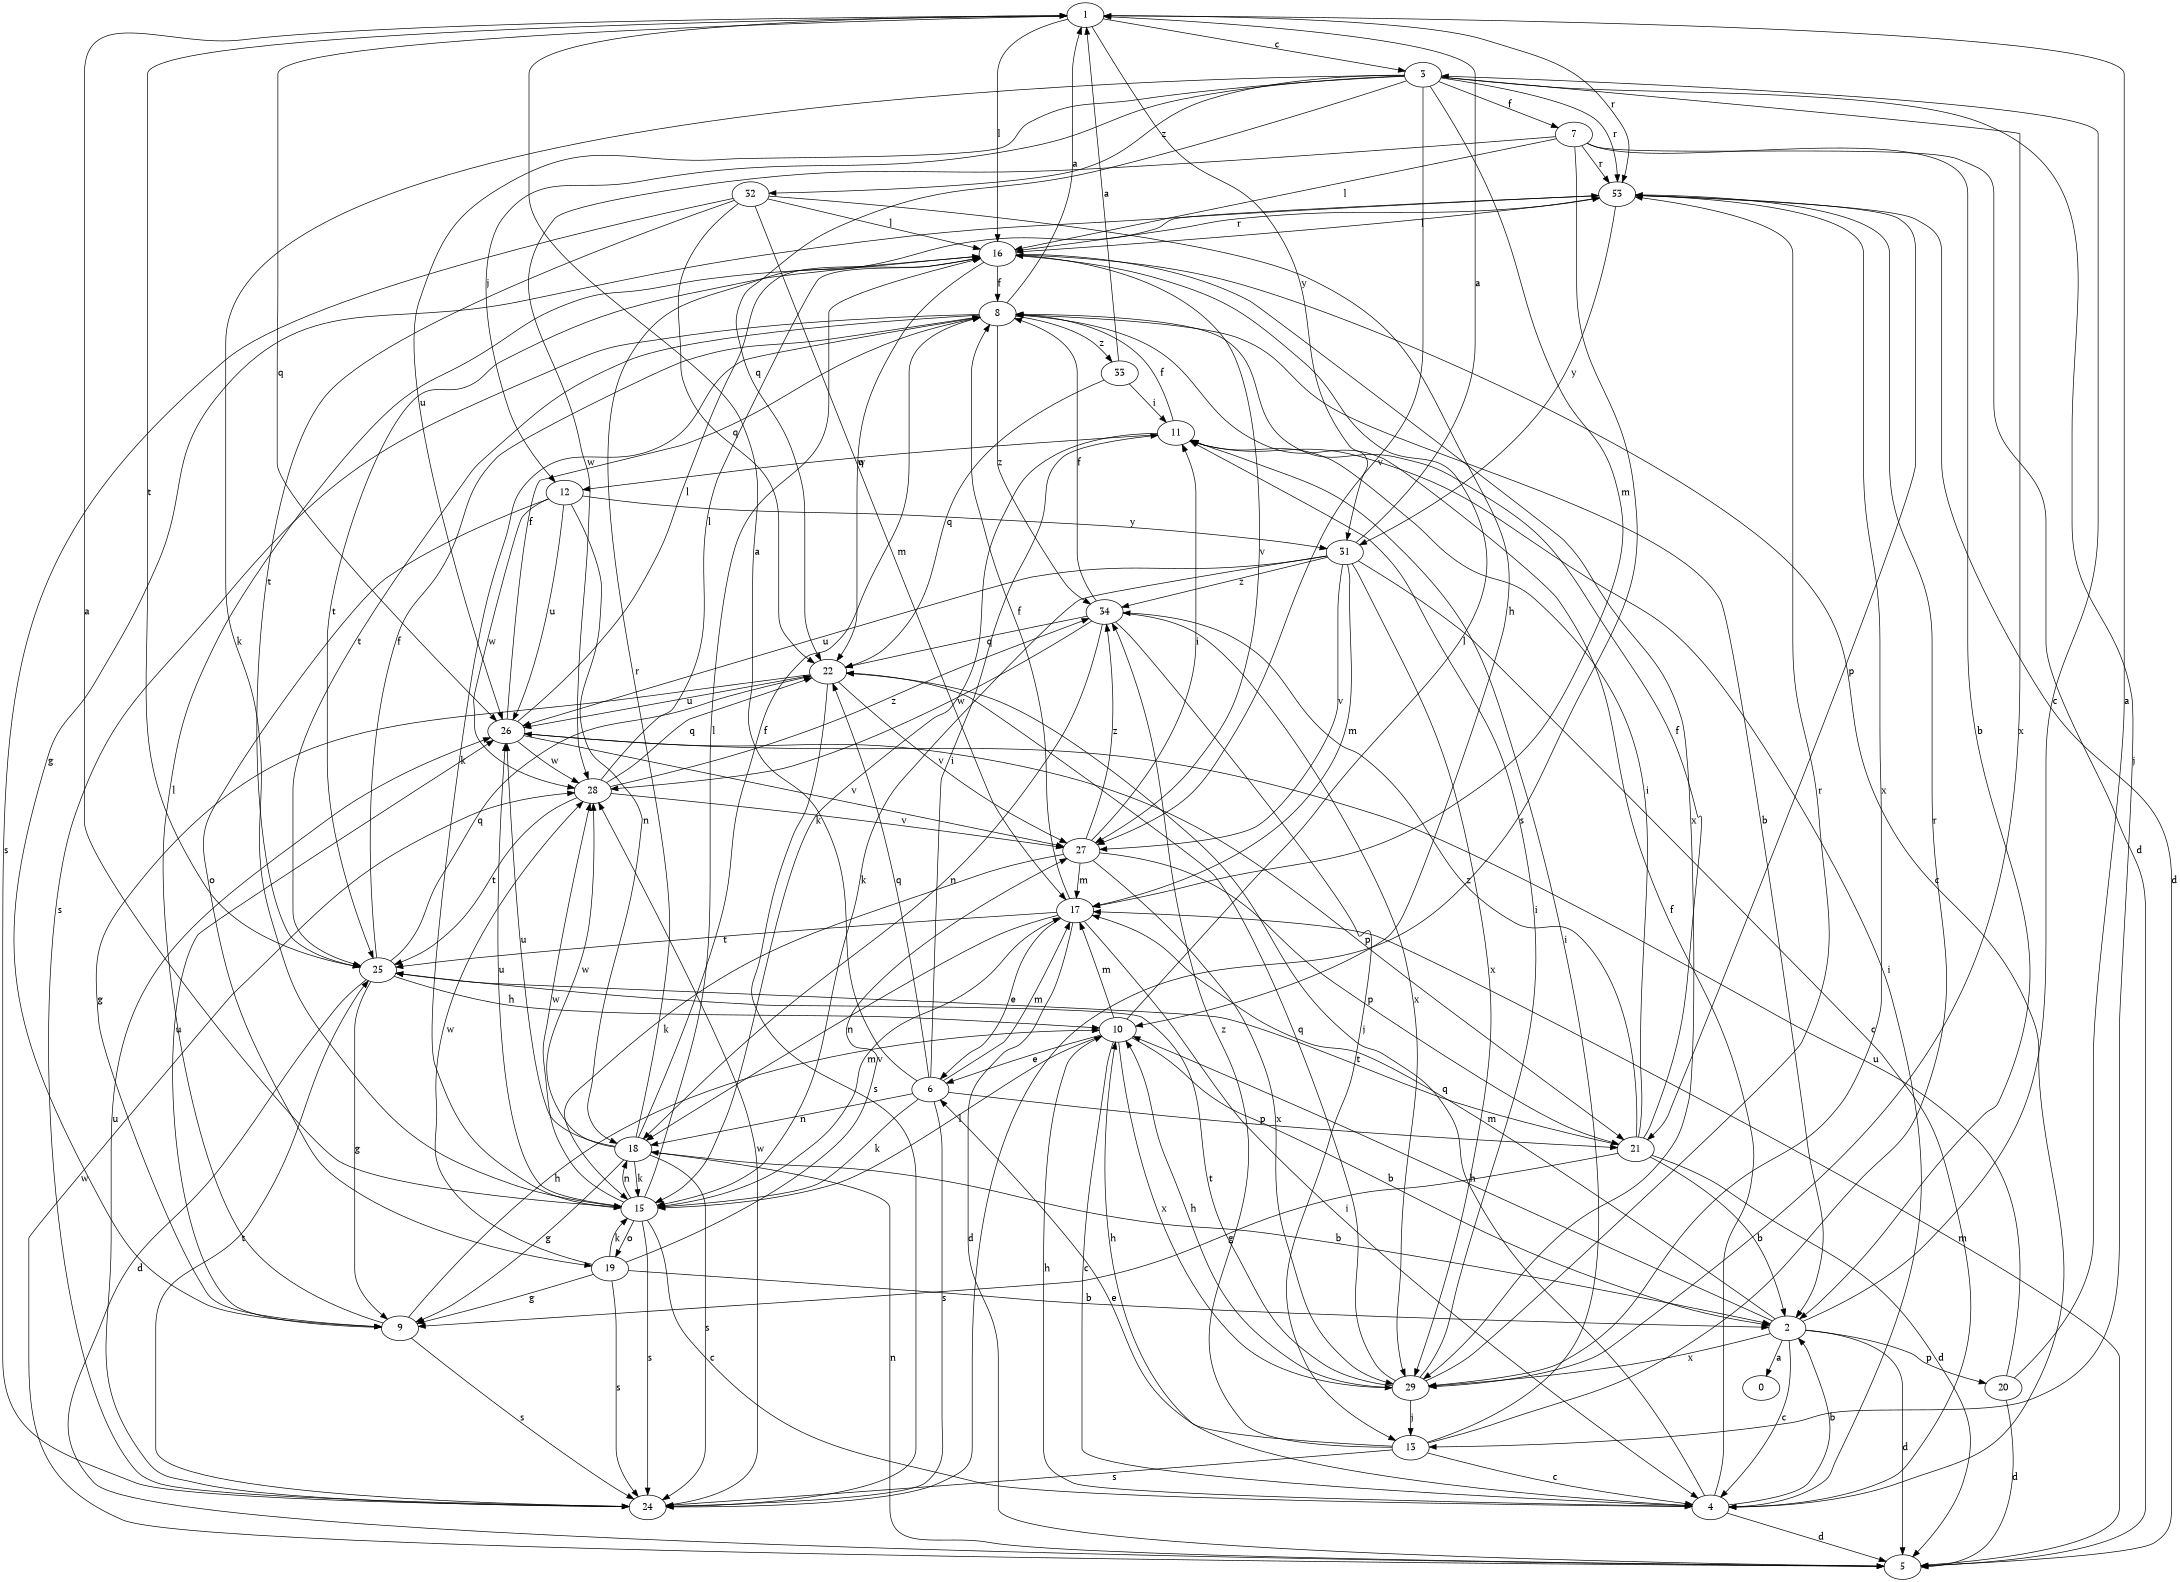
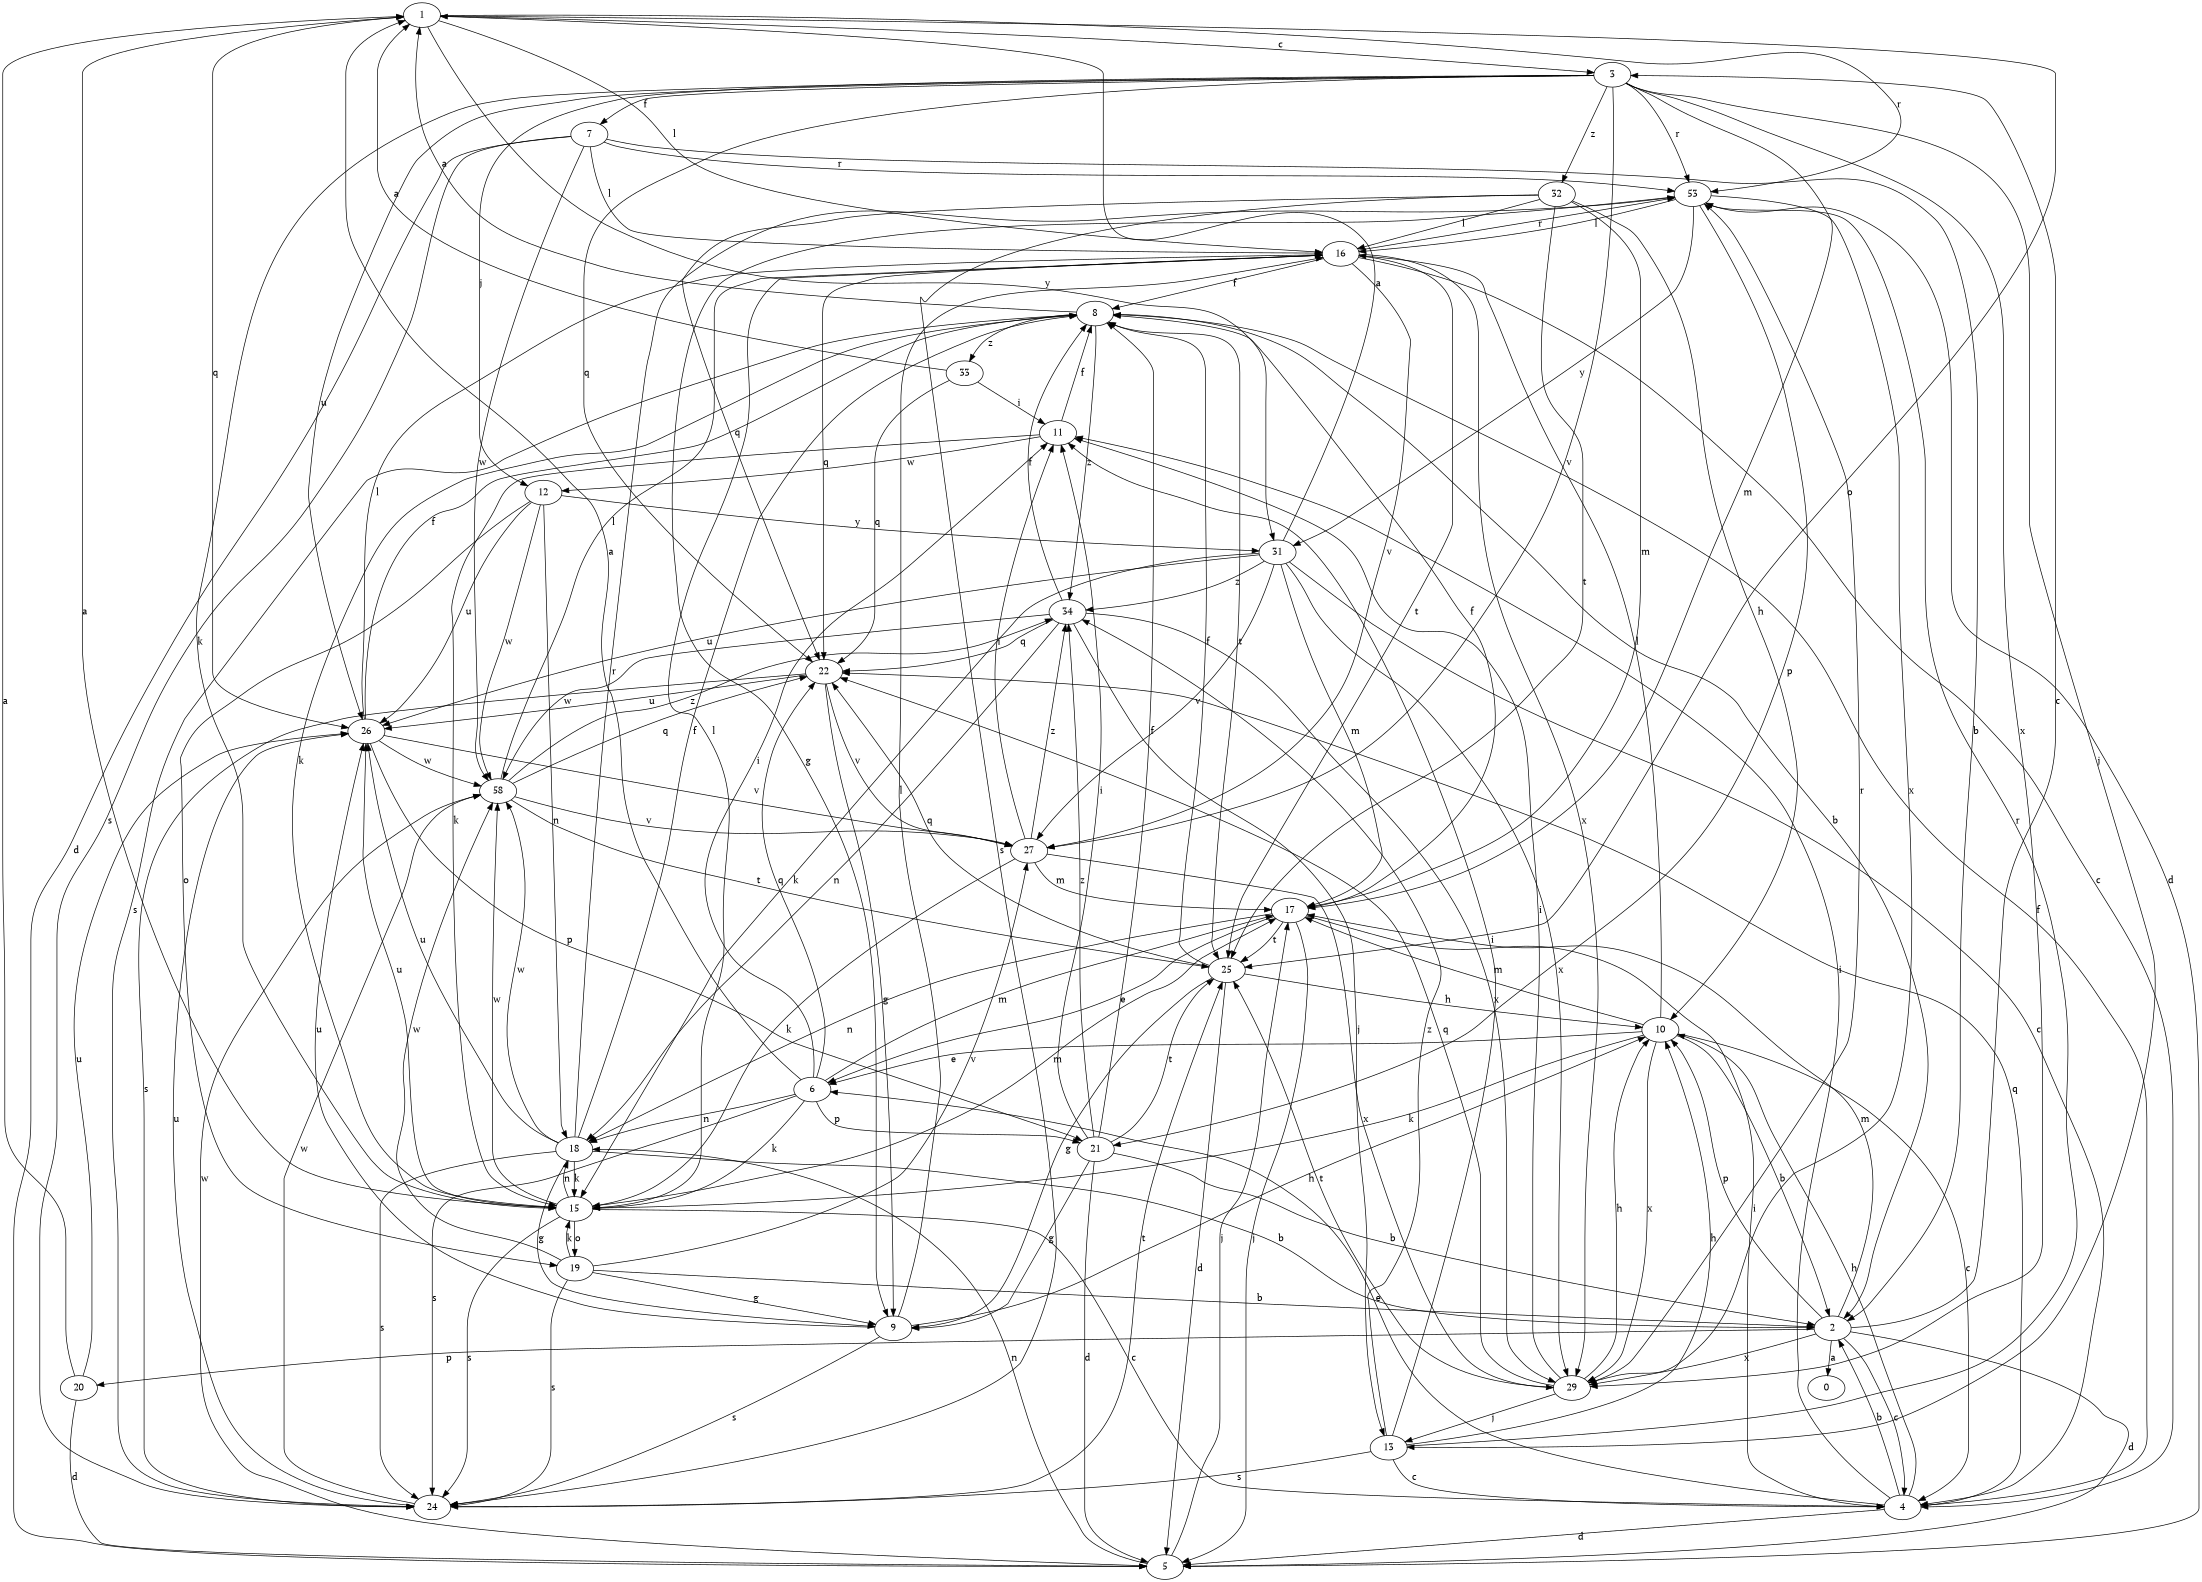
edge "1" -> "25": label "t" -> "o"
node "28": label "28" -> "58"
edge "27" -> "21": removed, label "p"
edge "10" -> "15": label "l" -> "k"
edge "2" -> "10": label "h" -> "p"
edge "17" -> "5": label "d" -> "j"
edge "5" -> "17": label "m" -> "j"
